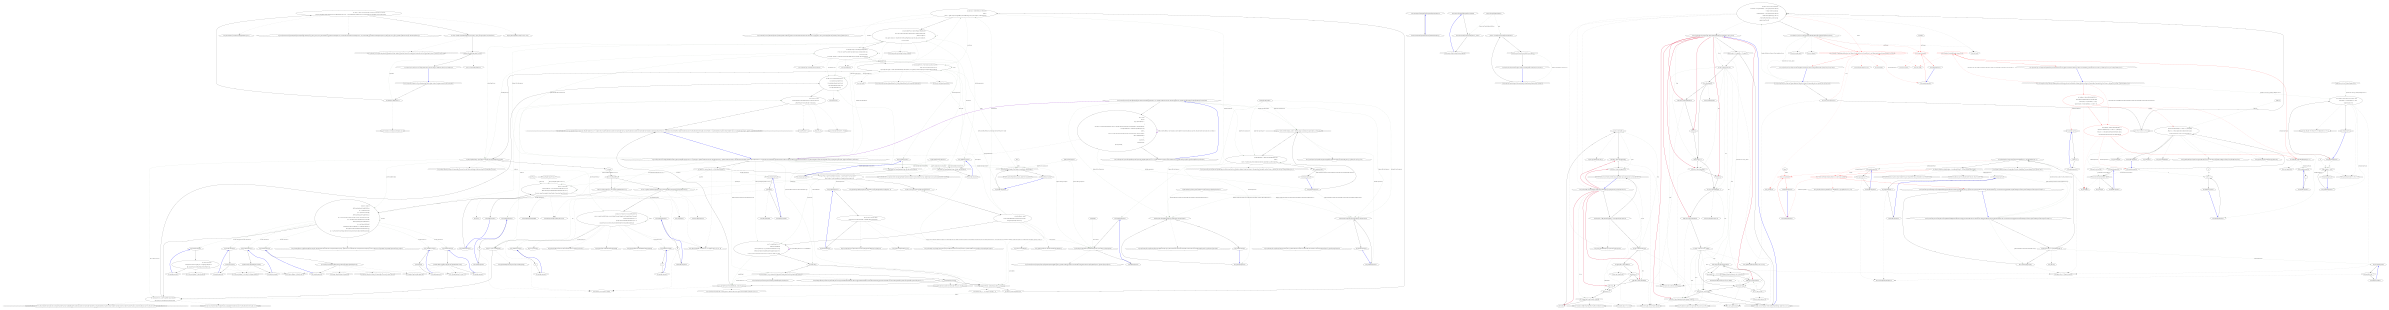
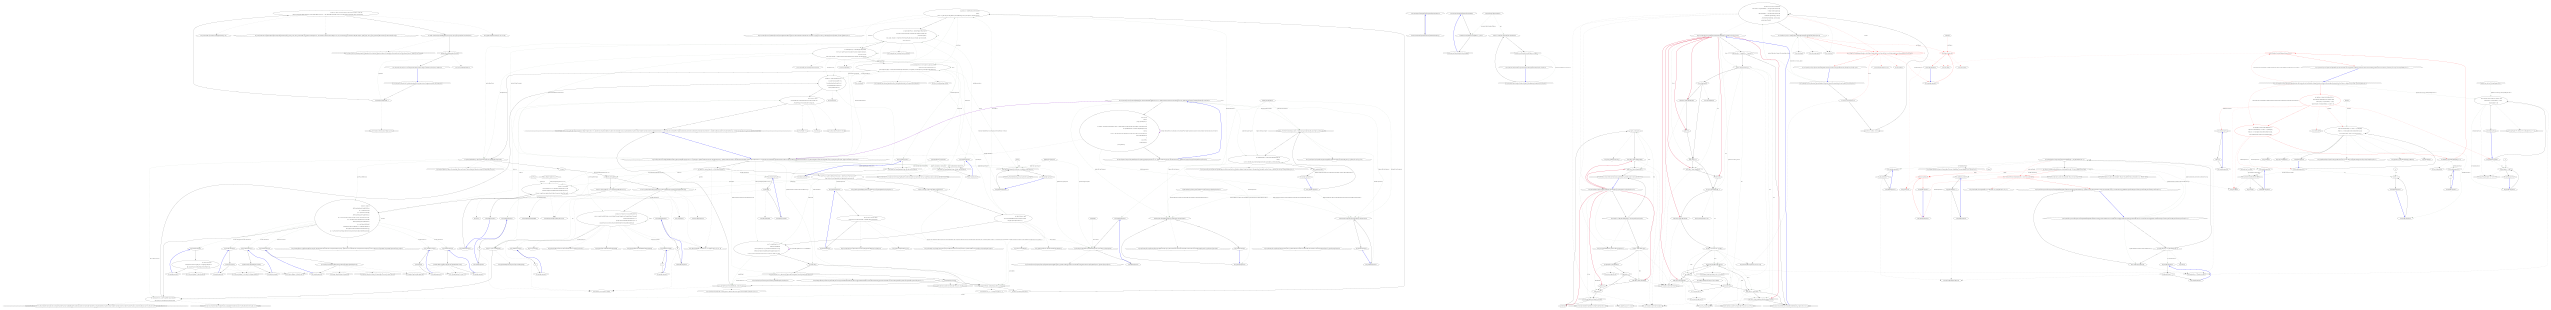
node "Entry Unk.SkipWhile": added
